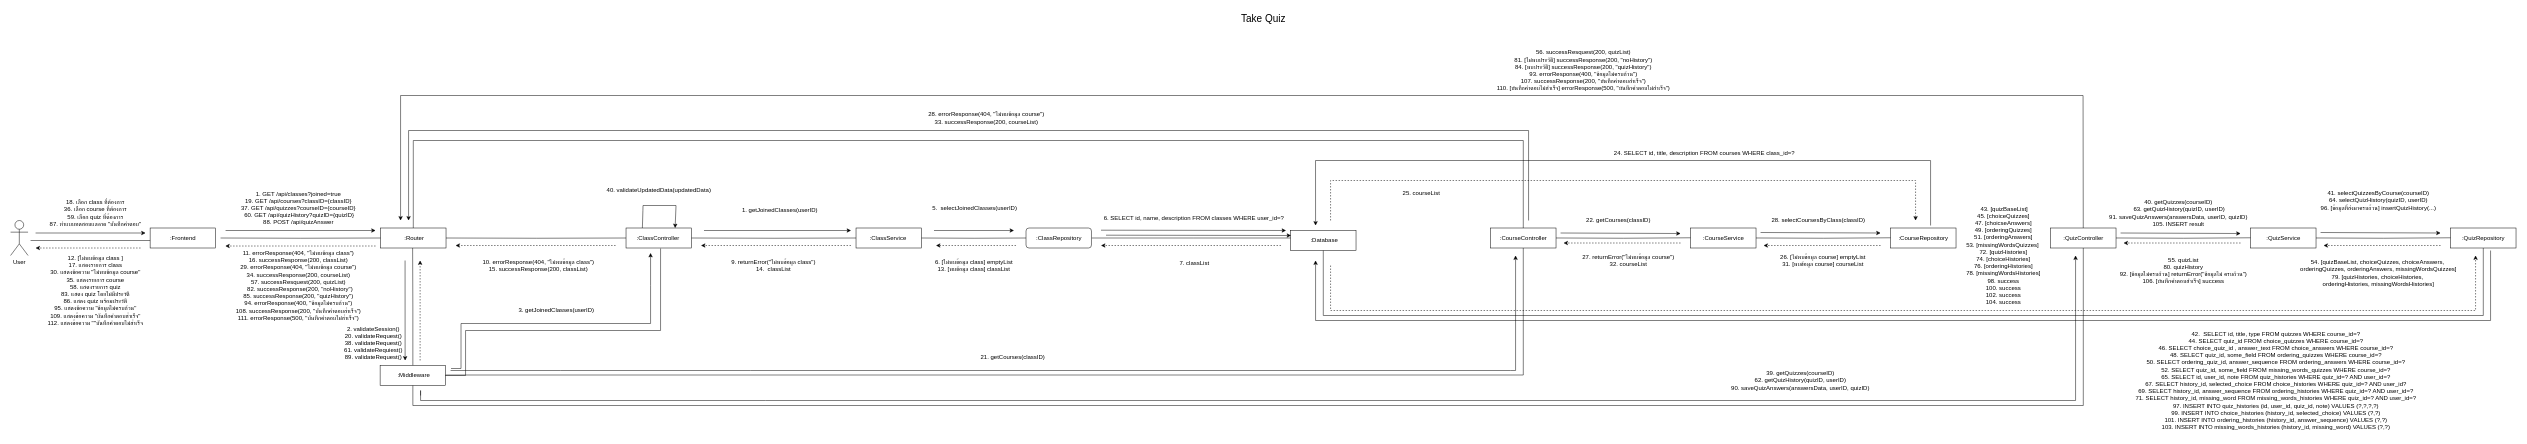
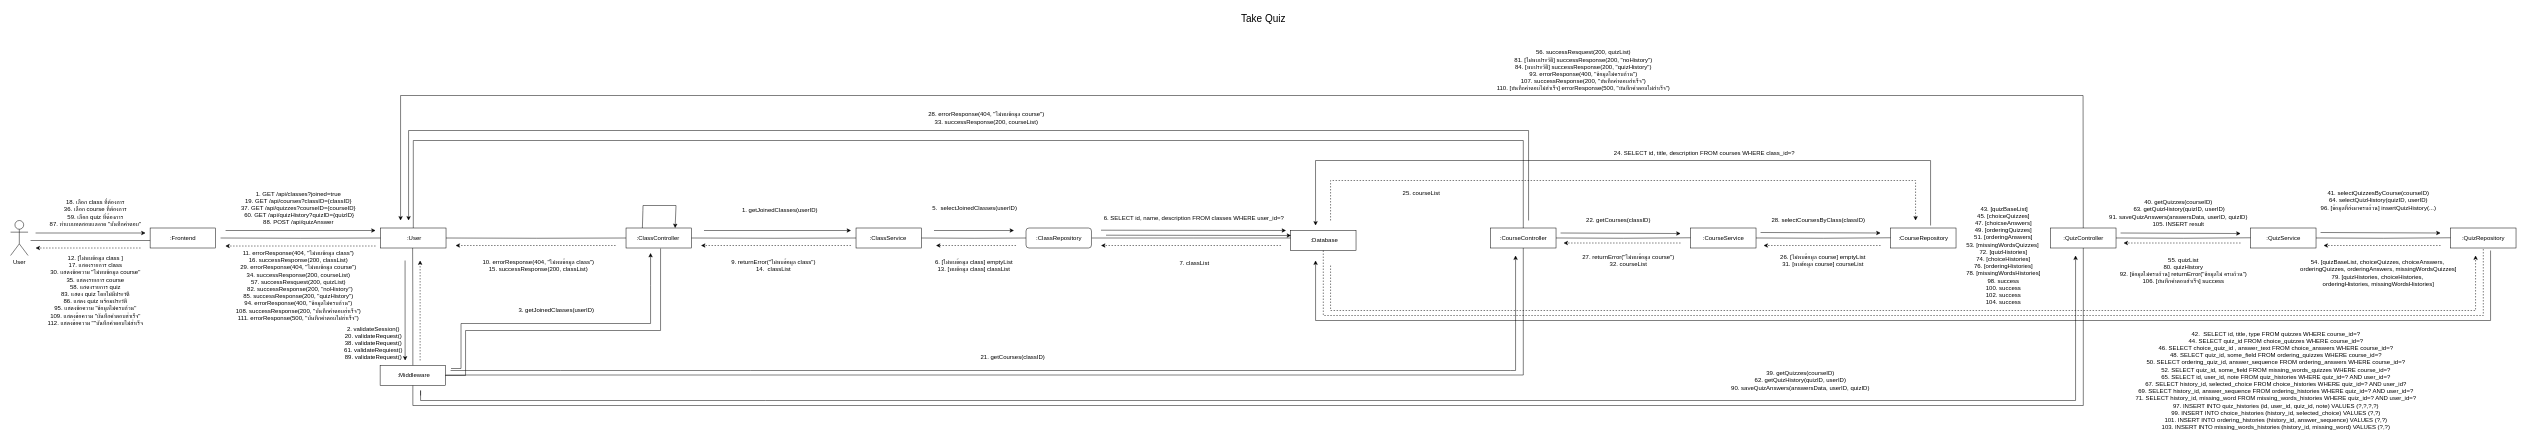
node "40. validateUpdatedData(updatedData)": removed
node ":Router": label ":Router" -> ":User"
edge ":QuizRepository" -- ":Database": style solid -> dashed
